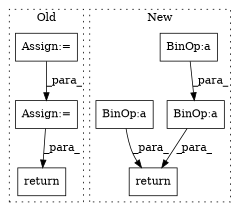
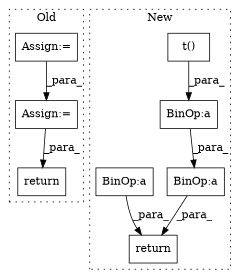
node "t()": added
